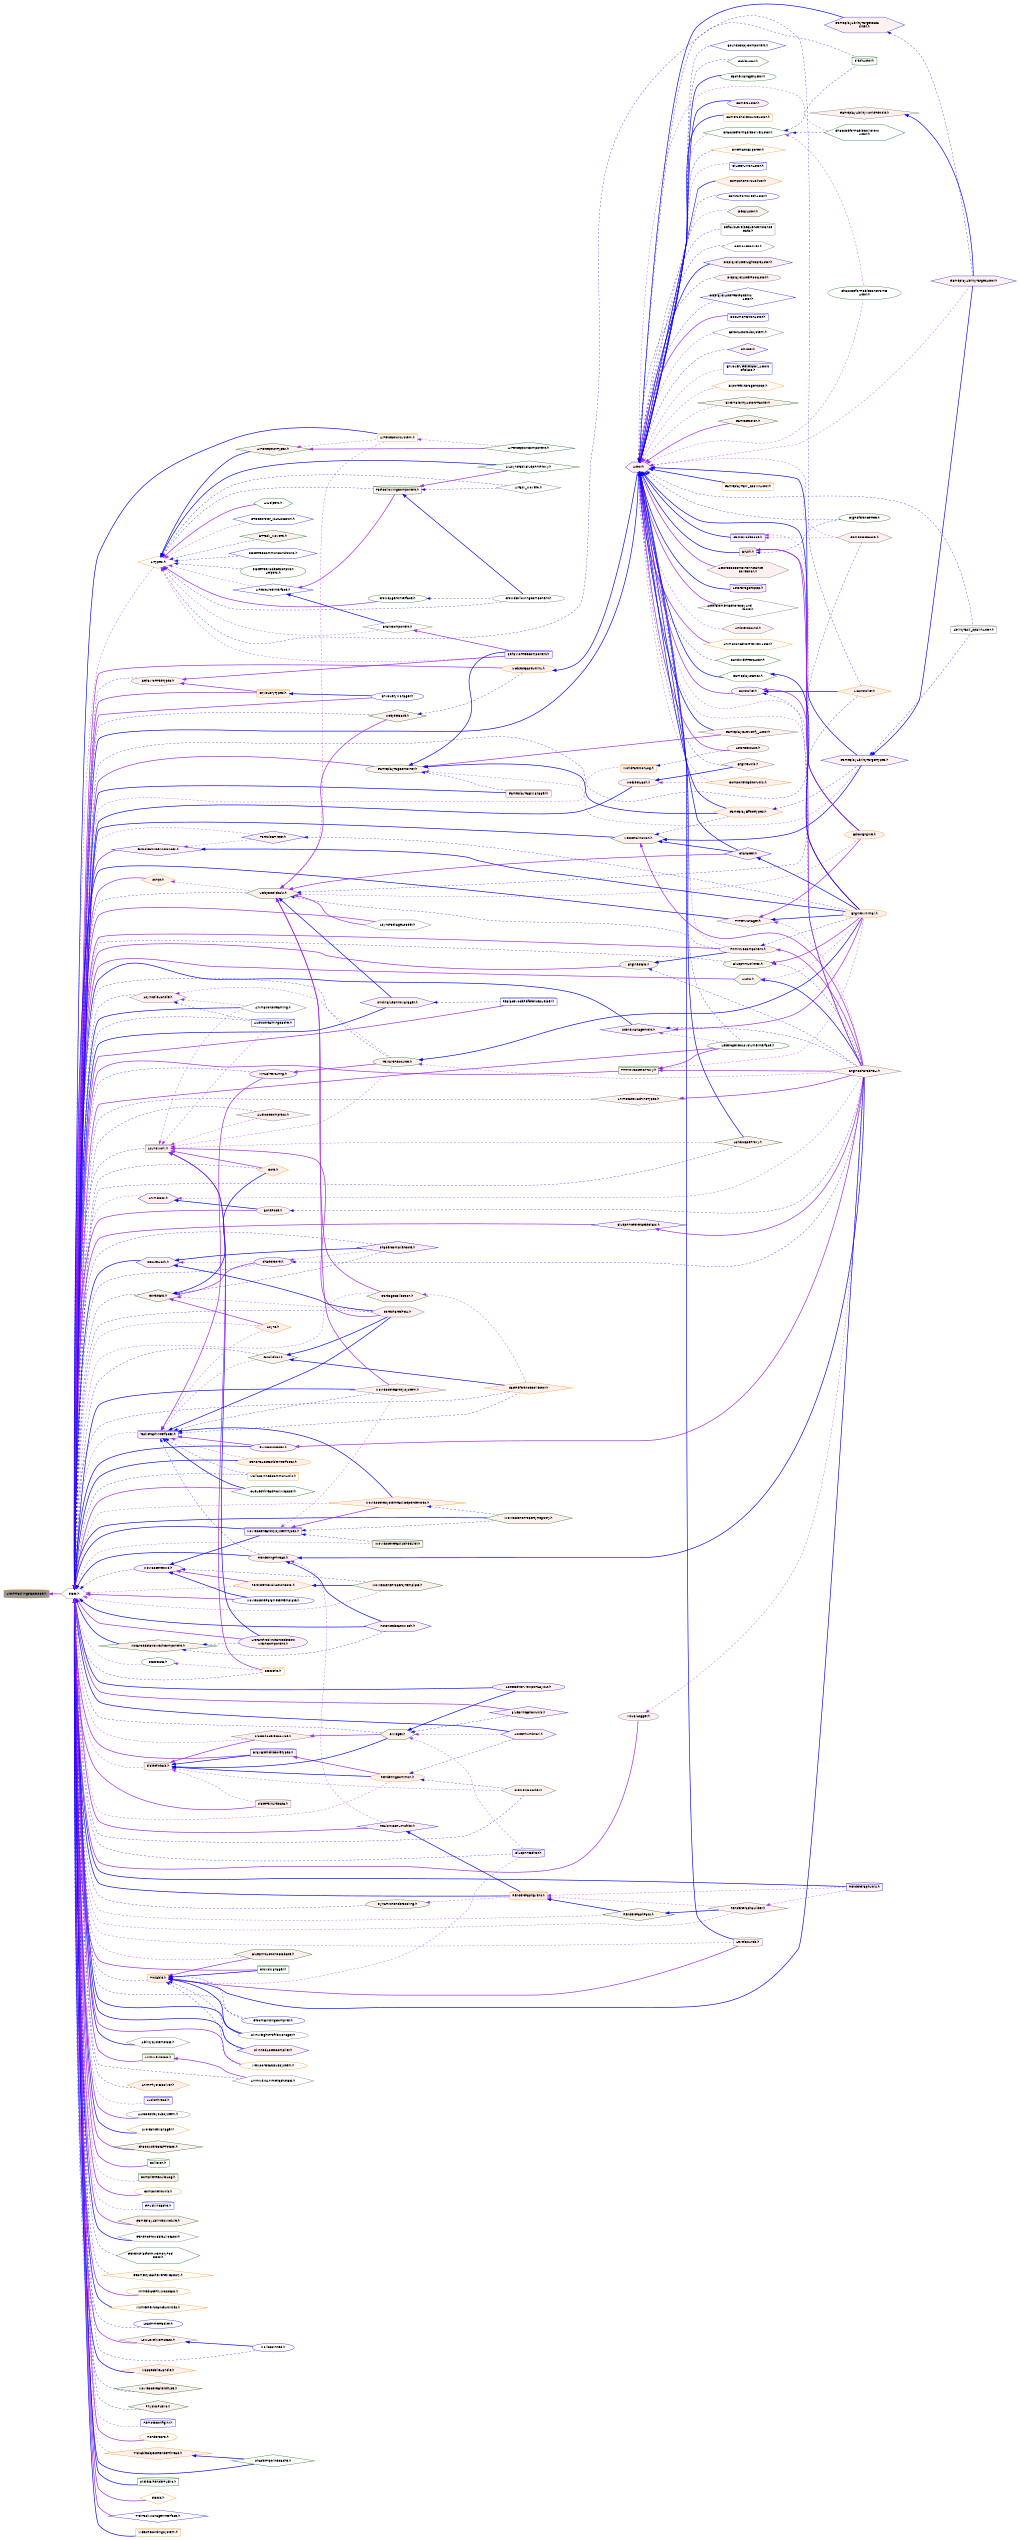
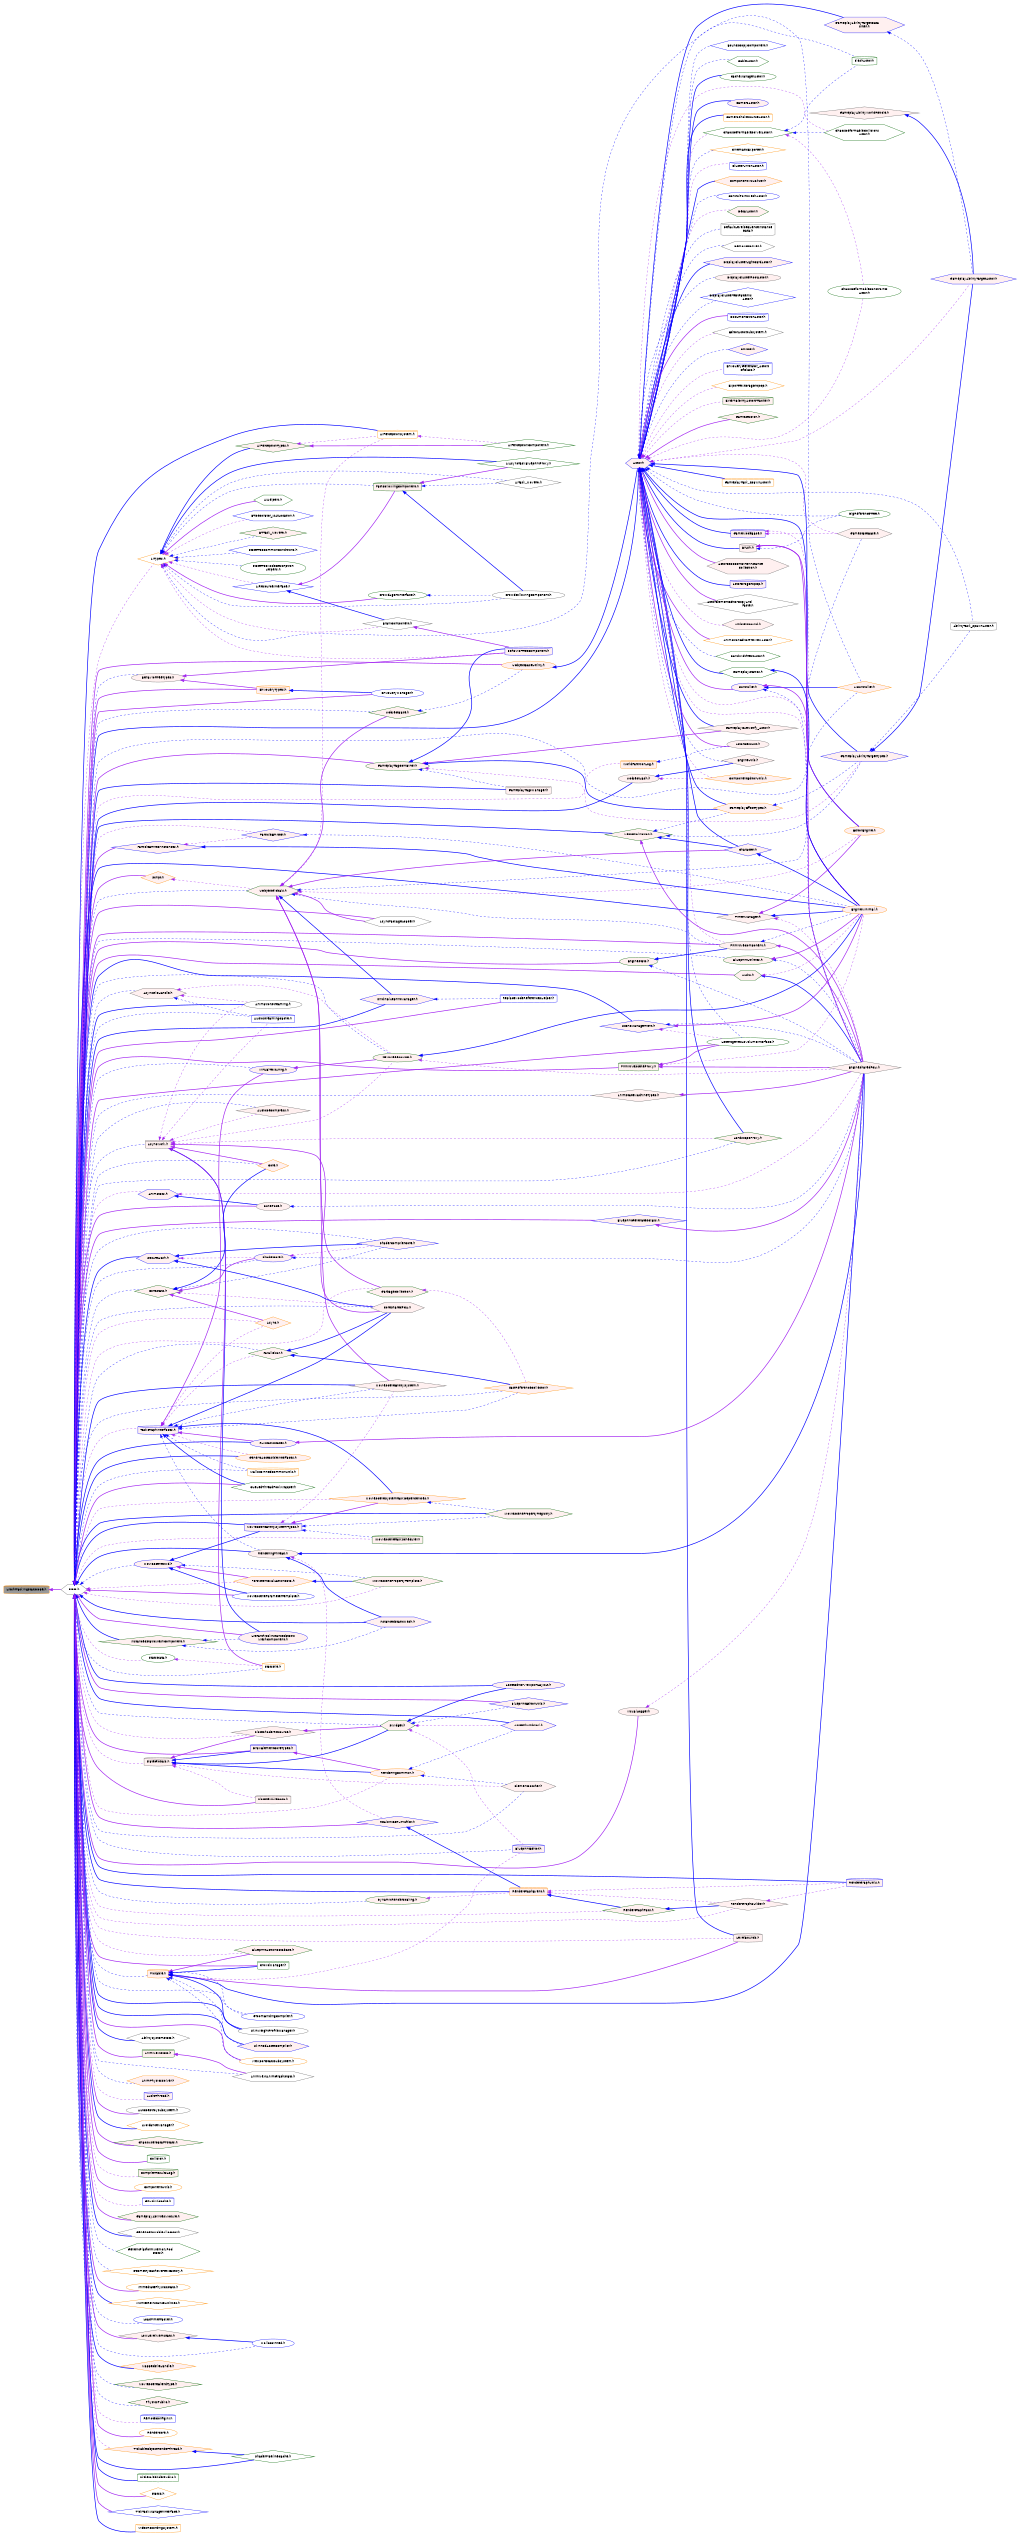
node "ExternalDirtyActorsTracker.h": shape diamond -> cylinder
edge "GameplayAbilityTargetTypes.h" -> "NetSerialization.h": style bold -> dashed
node "NetSerialization.h": shape hexagon -> diamond
node "AnimationStreaming.h": shape hexagon -> ellipse
